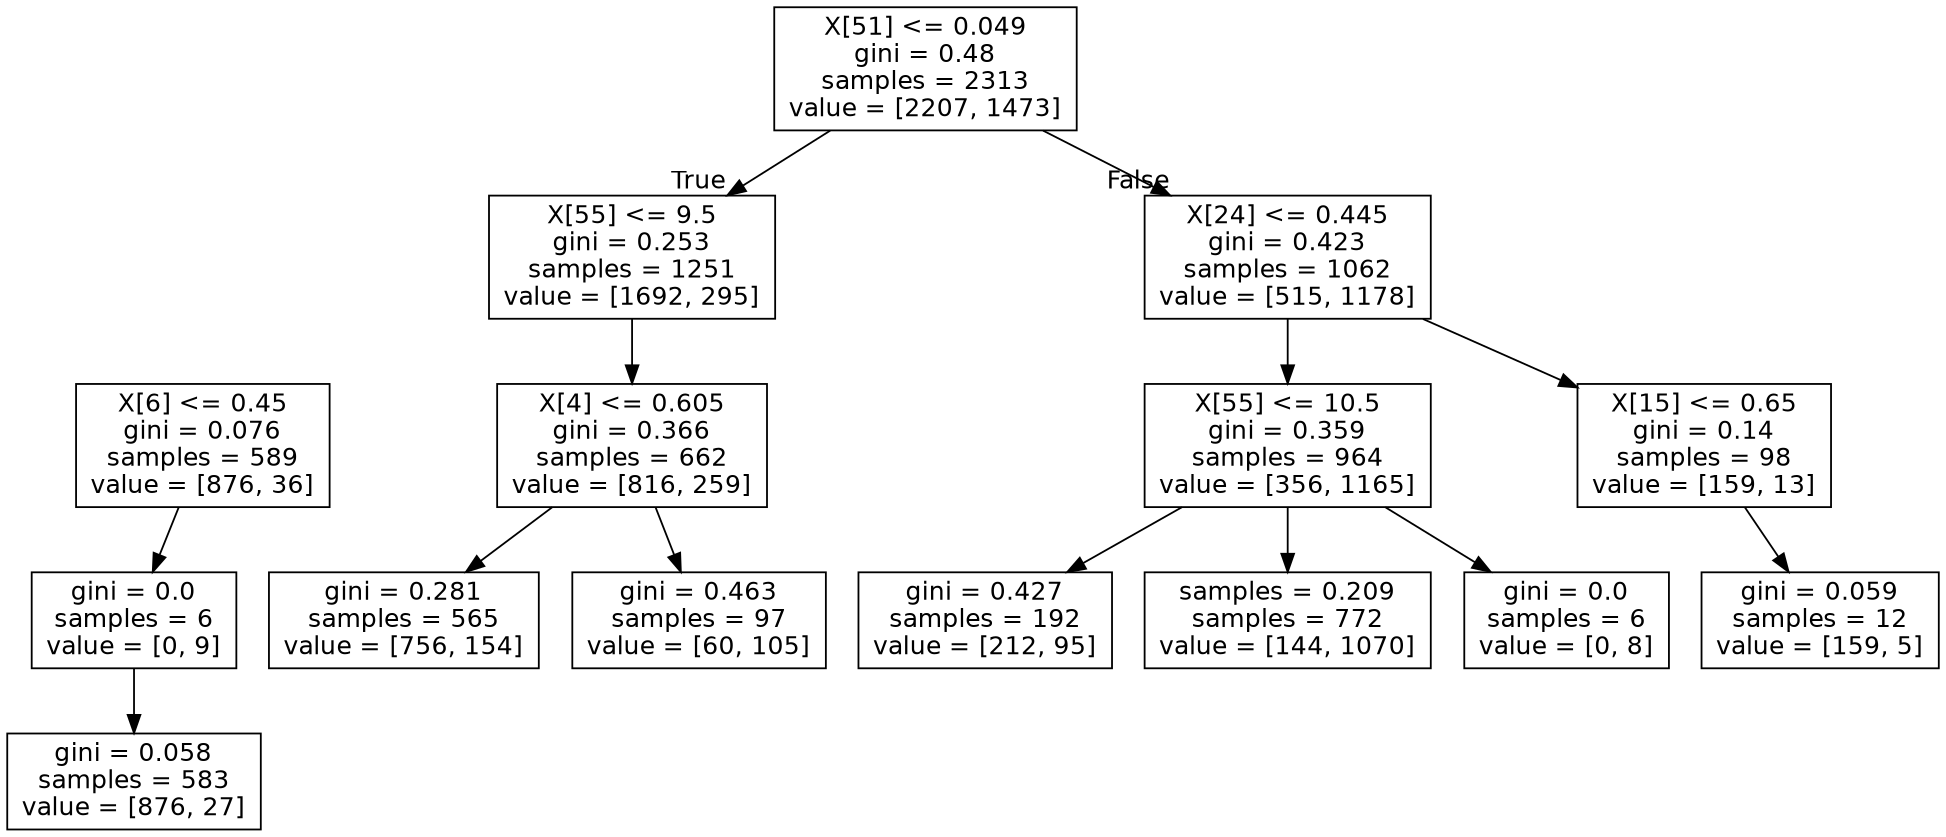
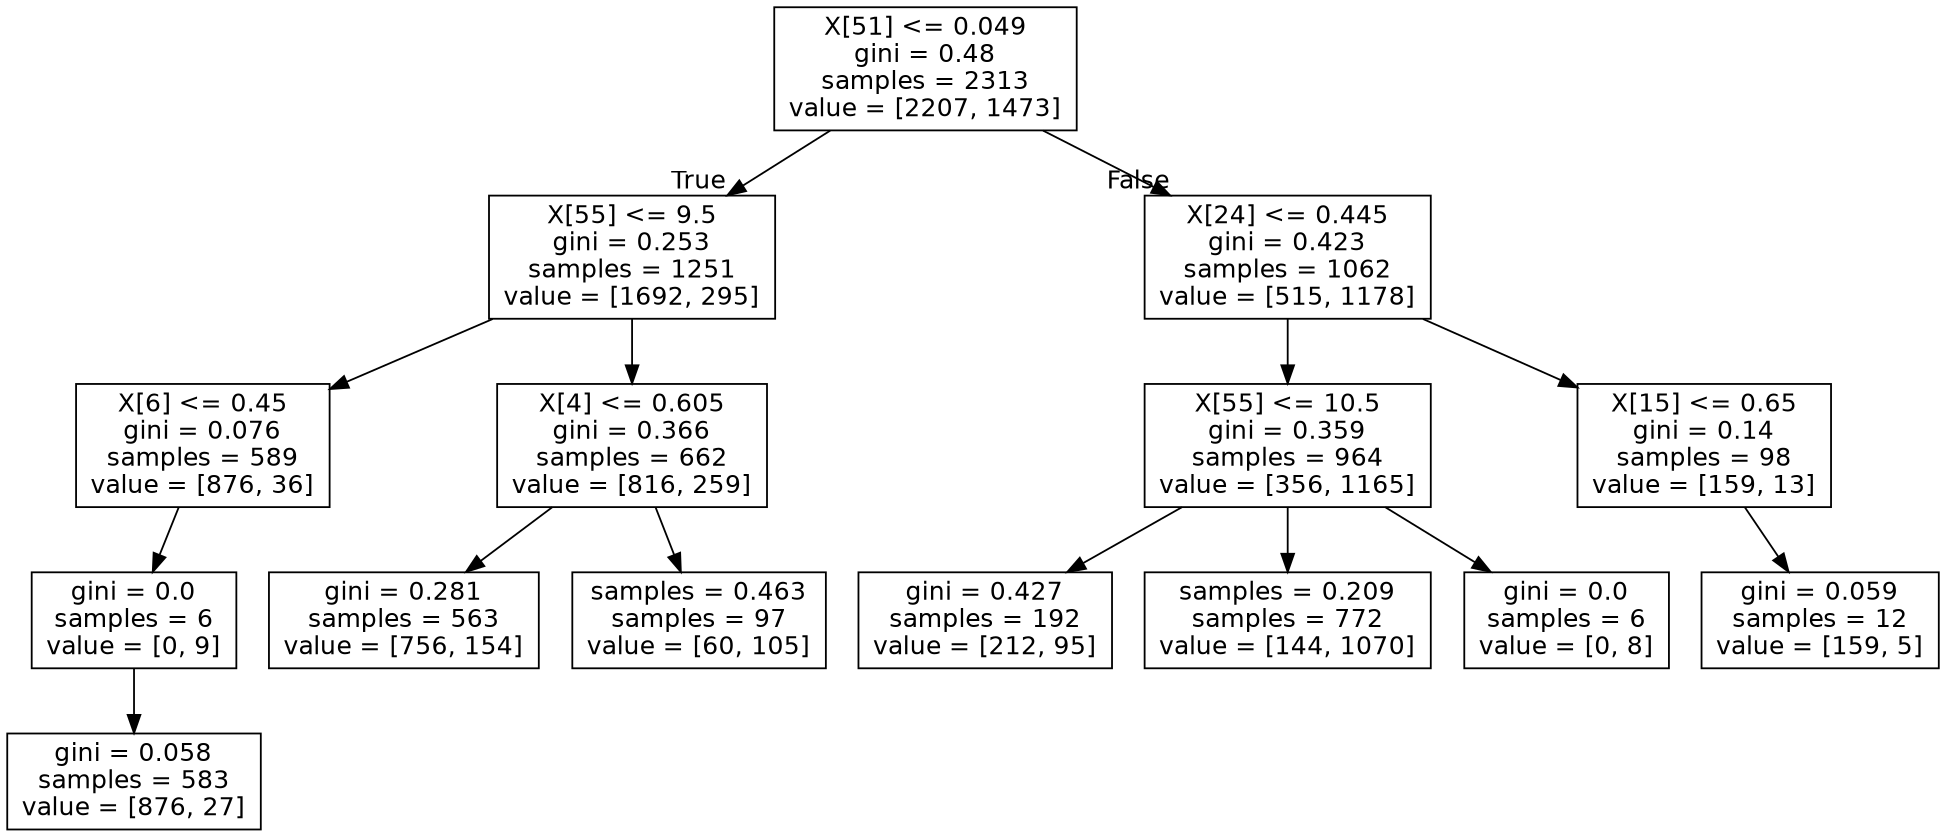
edge "X[55] <= 9.5 gini = 0.253 samples = 1251 value = [1692, 295]" -> "X[6] <= 0.45 gini = 0.076 samples = 589 value = [876, 36]": added
node "gini = 0.281 samples = 565 value = [756, 154]": label "gini = 0.281 samples = 565 value = [756, 154]" -> "gini = 0.281 samples = 563 value = [756, 154]"
node "gini = 0.463 samples = 97 value = [60, 105]": label "gini = 0.463 samples = 97 value = [60, 105]" -> "samples = 0.463 samples = 97 value = [60, 105]"
